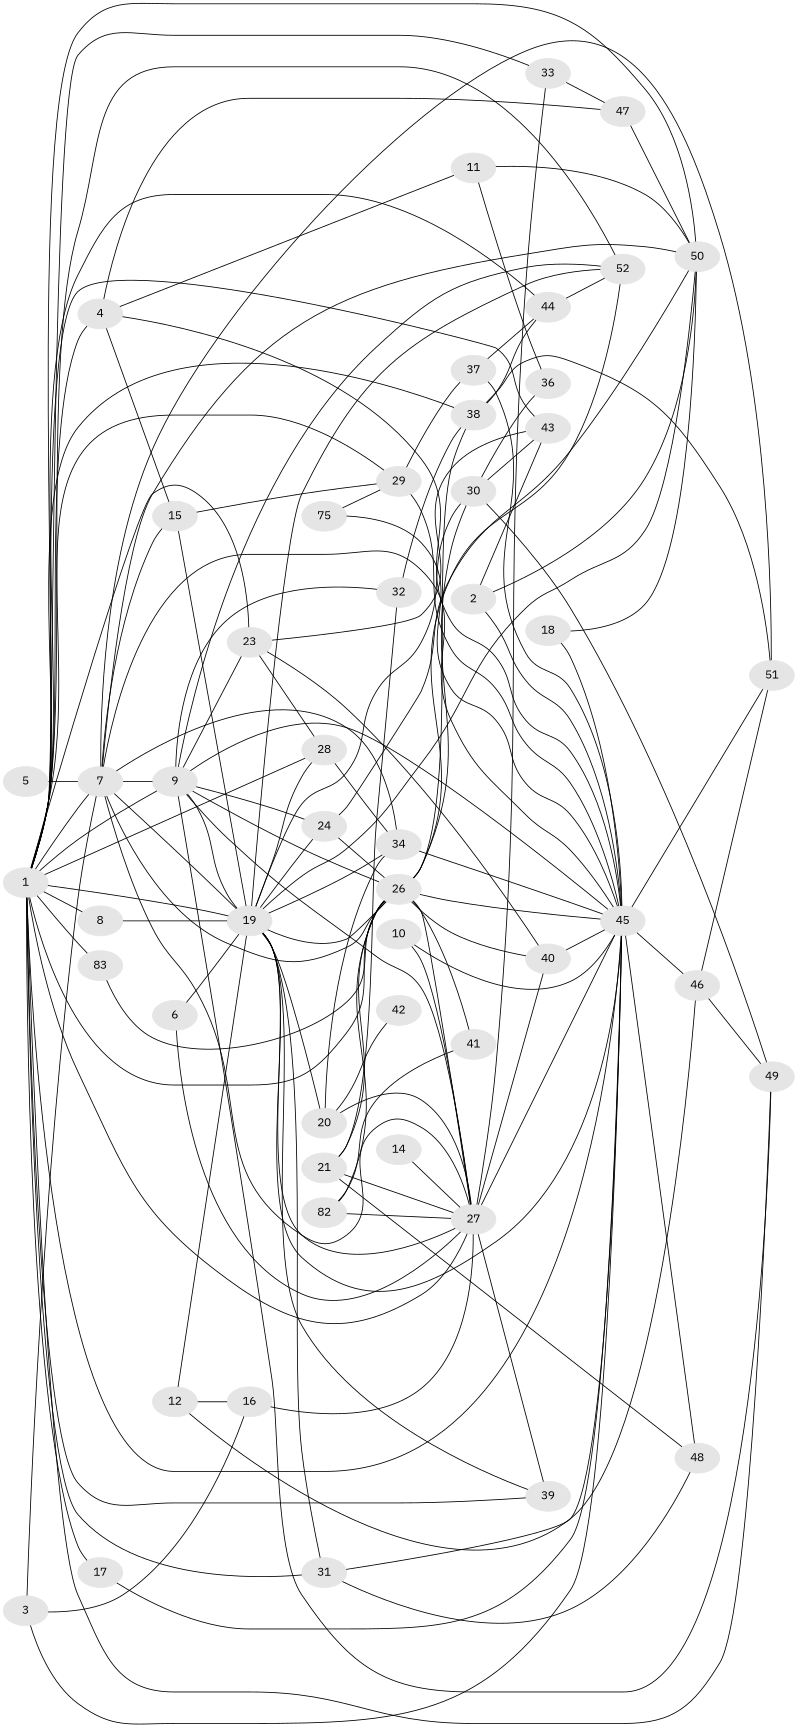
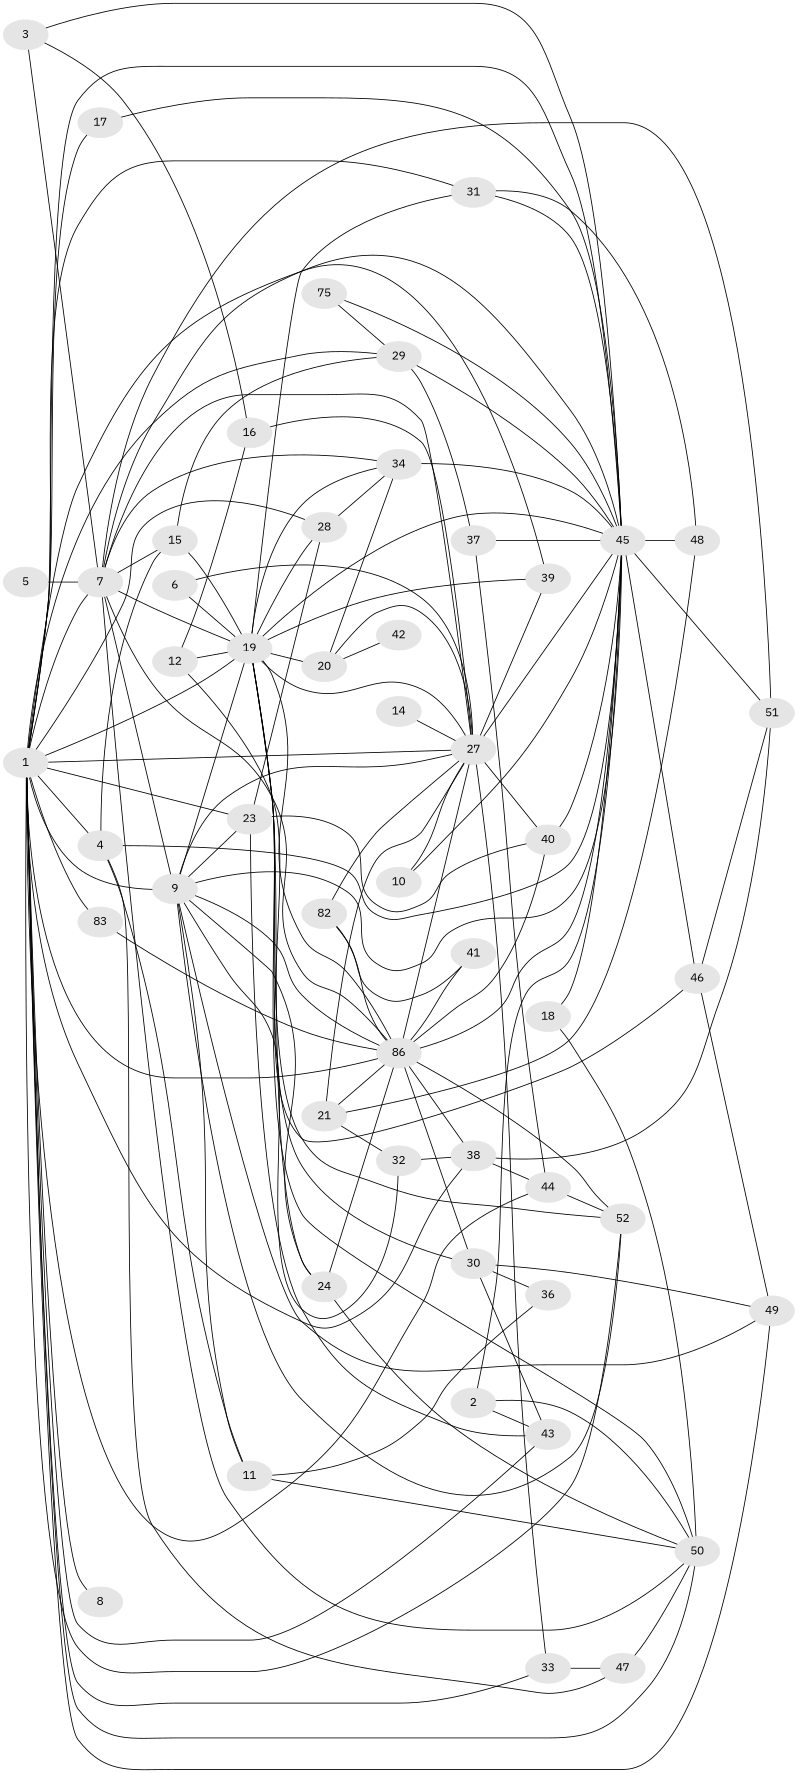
node "26": label "26" -> "86"
edge "8" -- "19": removed
edge "9" -- "11": added
